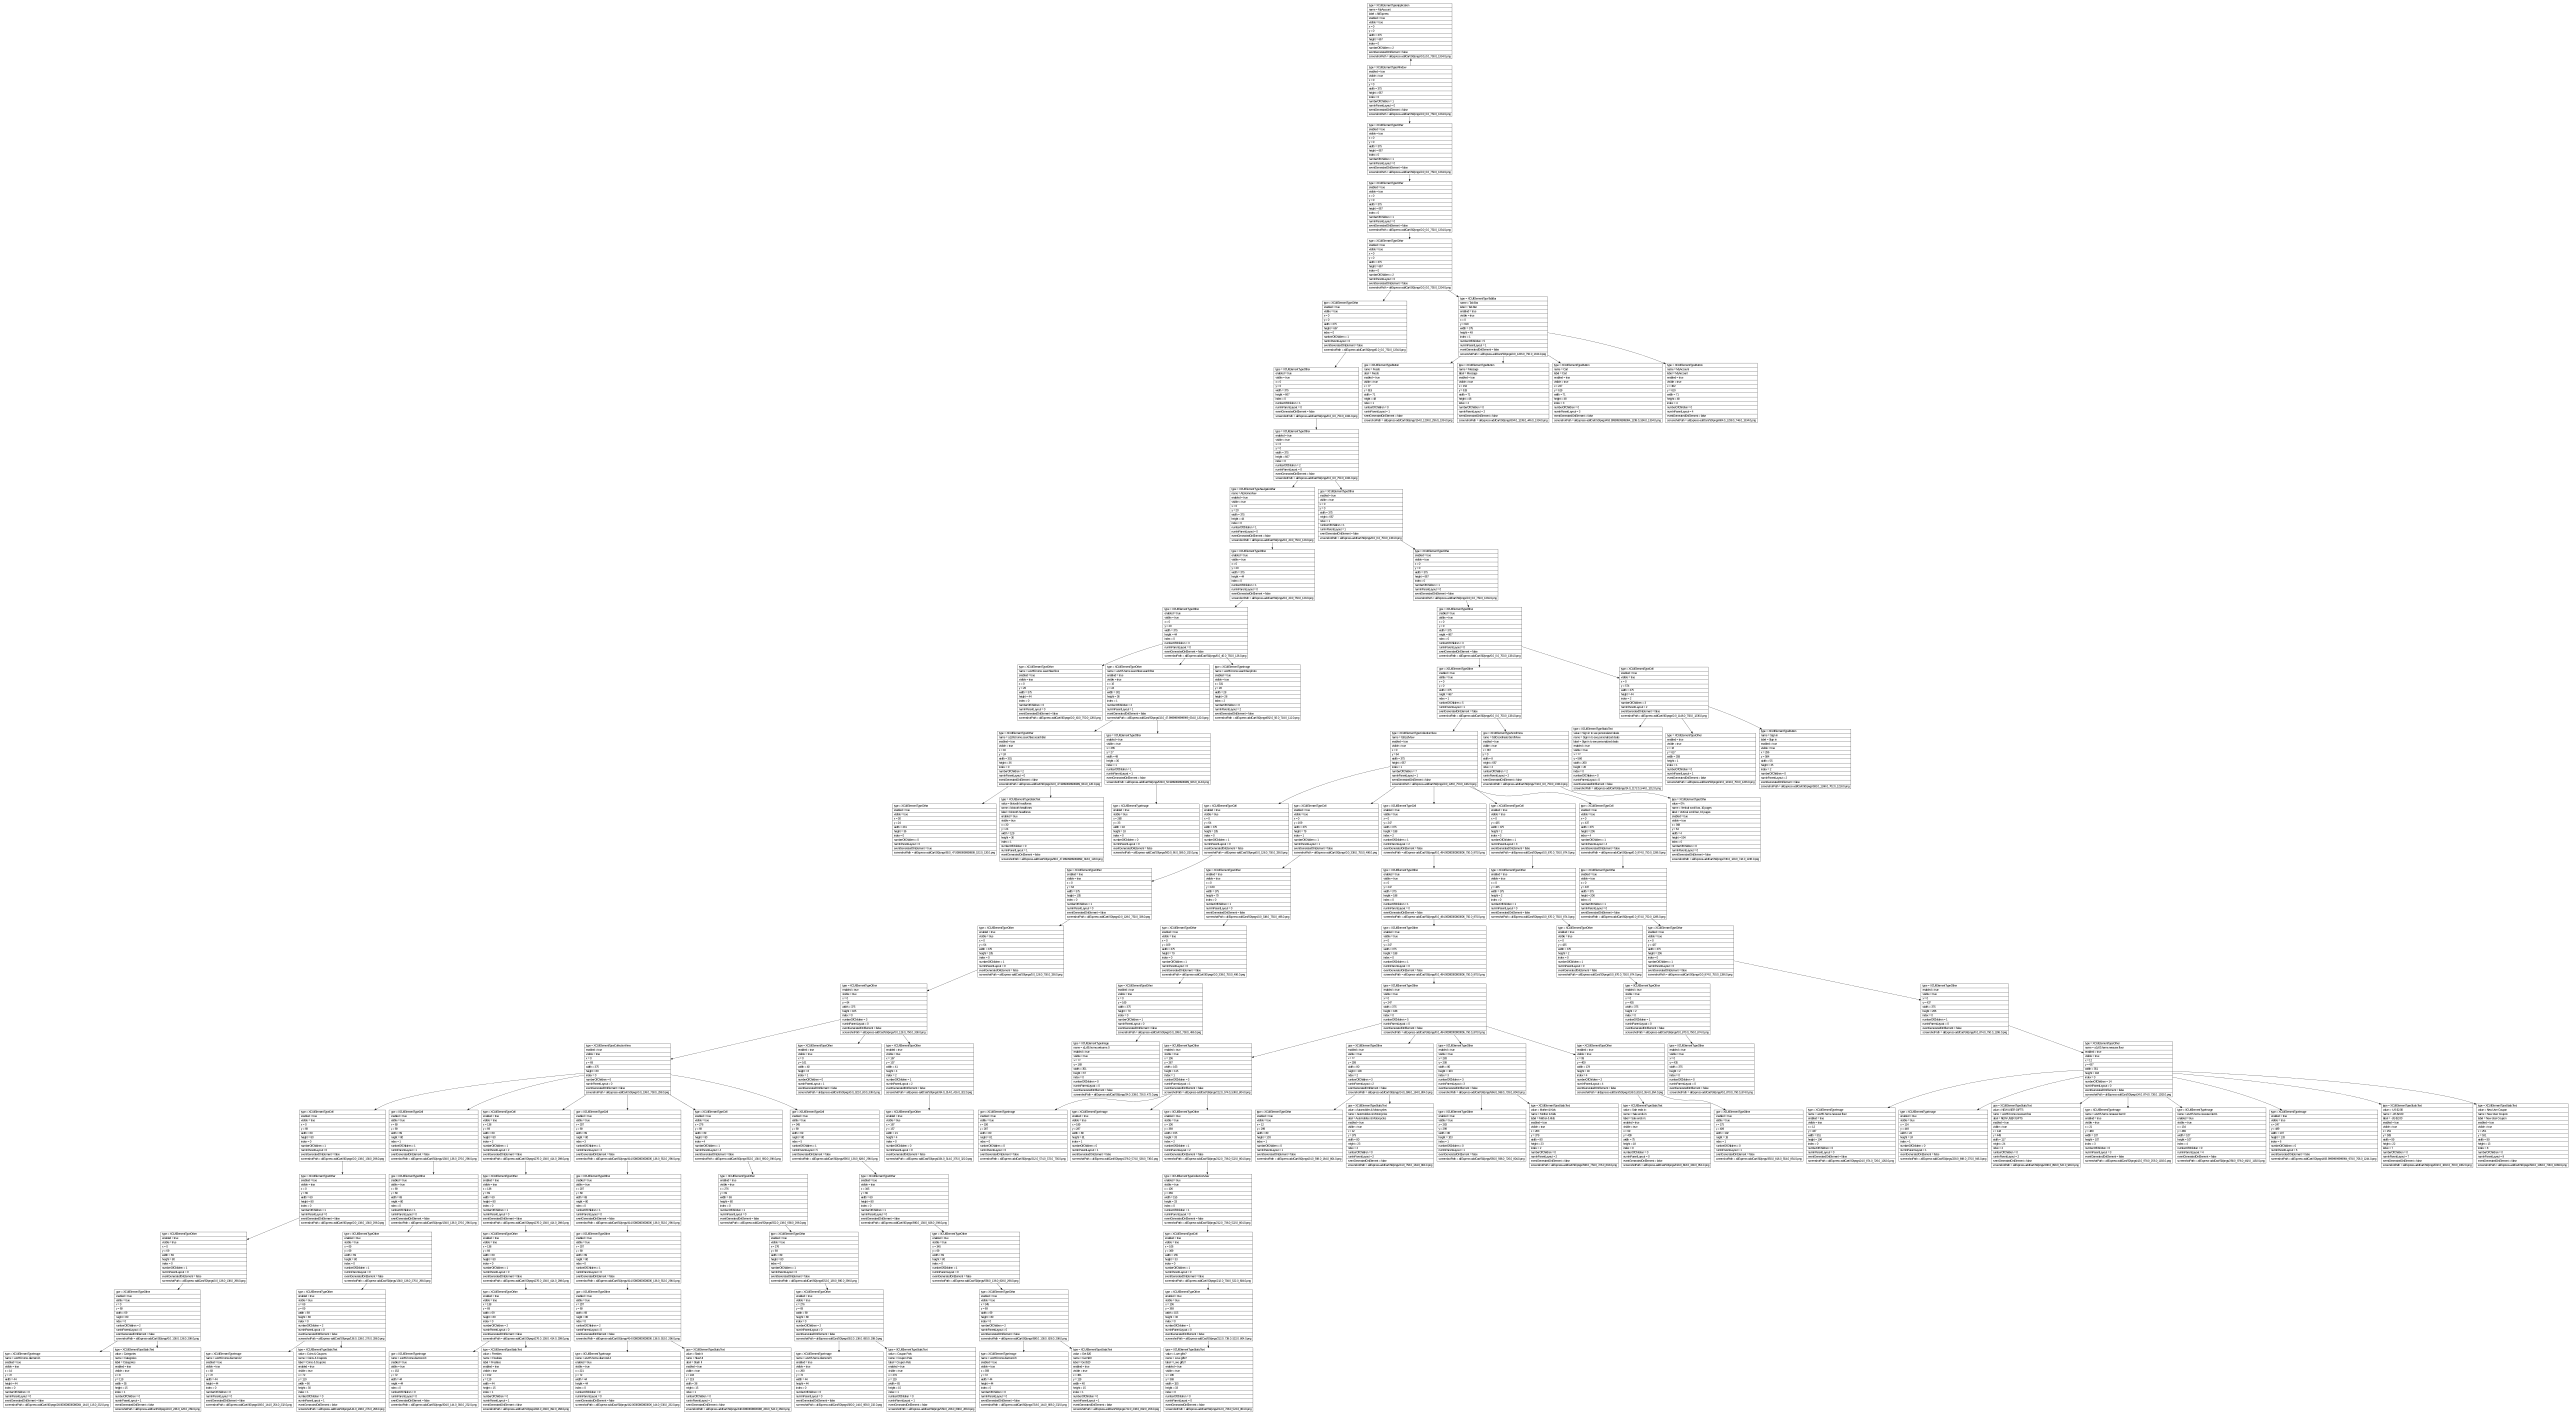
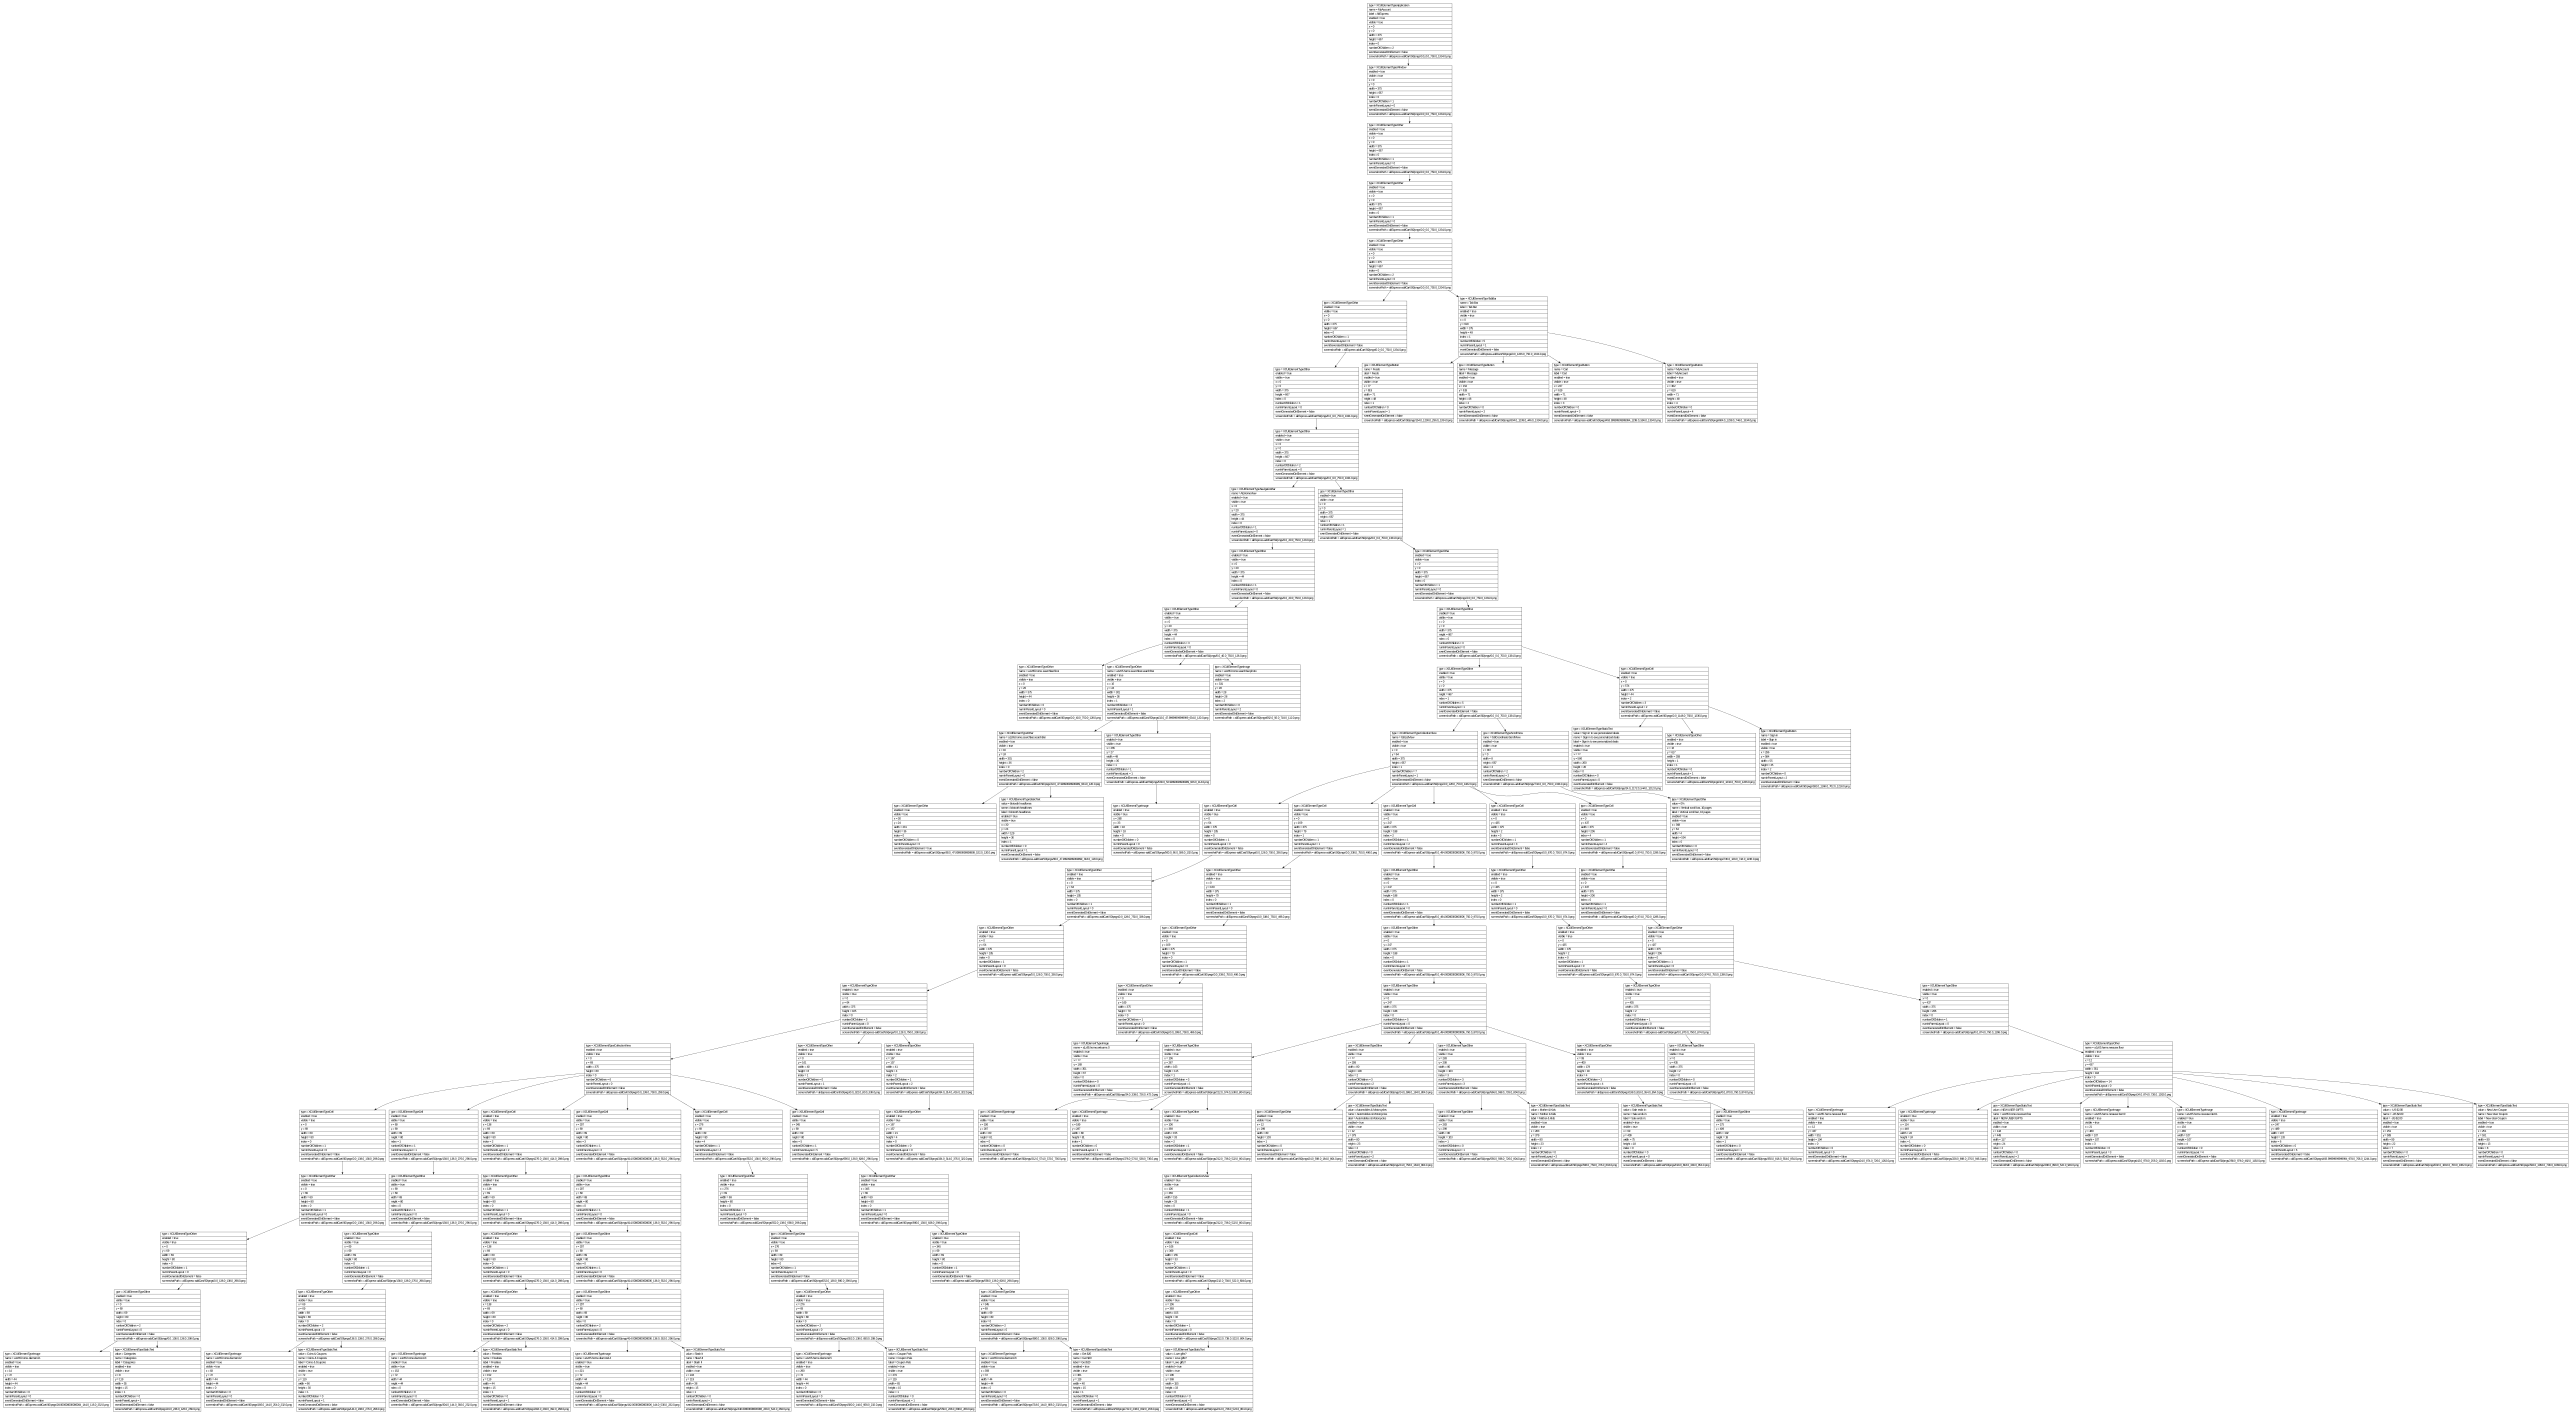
edge "type = XCUIElementTypeWindow" -> "type = XCUIElementTypeApplication": reversed
